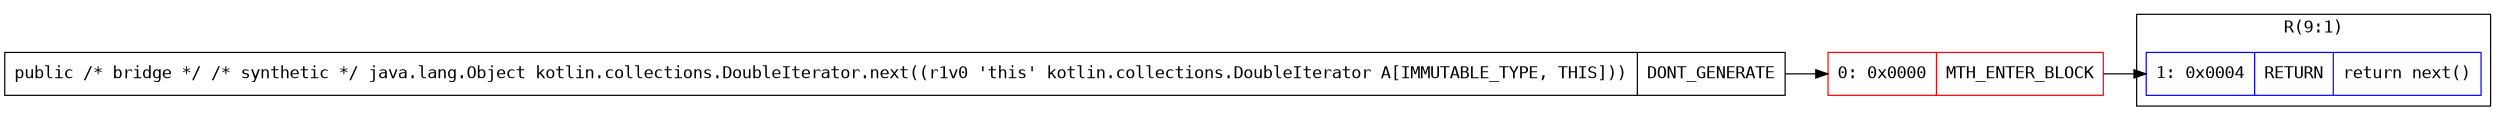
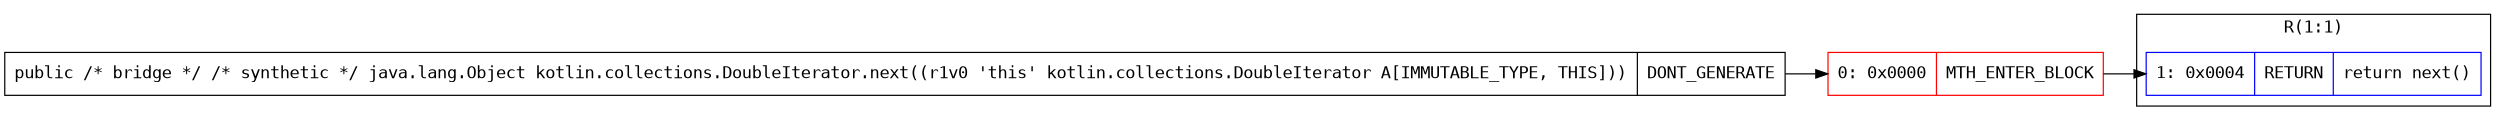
cluster "R(9:1)": label "R(9:1)" -> "R(1:1)"
